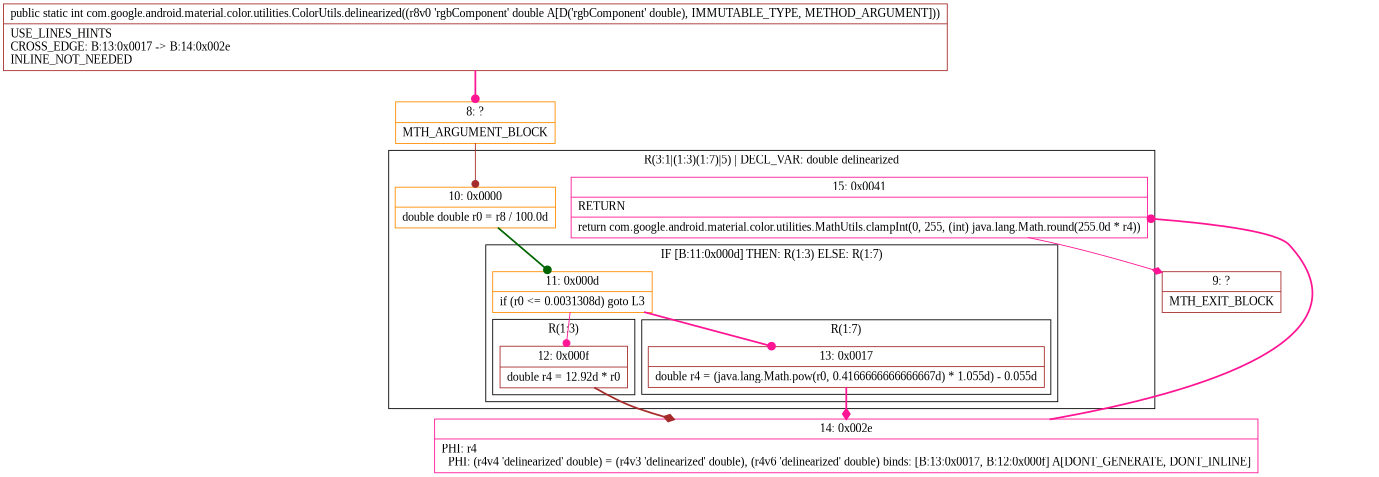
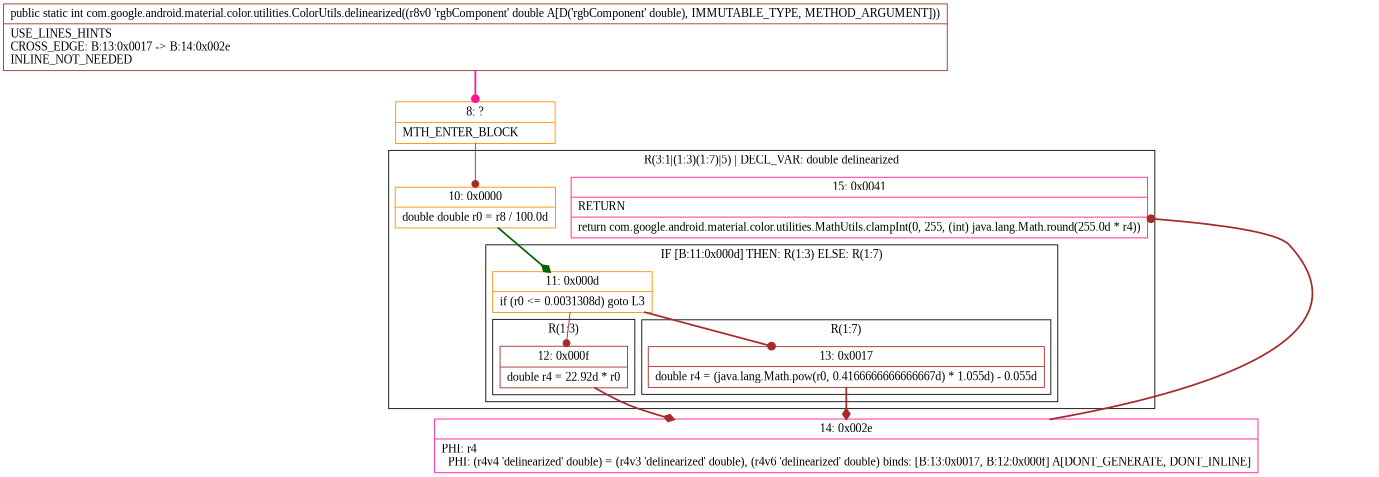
node "8: ?": text "MTH_ARGUMENT_BLOCK" -> "MTH_ENTER_BLOCK"
edge "10: 0x0000" -> "11: 0x000d": arrowhead dot -> diamond
node "9: ?": removed
edge "11: 0x000d" -> "12: 0x000f": color deeppink -> brown
edge "11: 0x000d" -> "13: 0x0017": color deeppink -> brown
edge "14: 0x002e" -> "15: 0x0041": color deeppink -> brown
node "12: 0x000f": text "double r4 = 12.92d * r0" -> "double r4 = 22.92d * r0"
edge "13: 0x0017" -> "14: 0x002e": color deeppink -> brown
